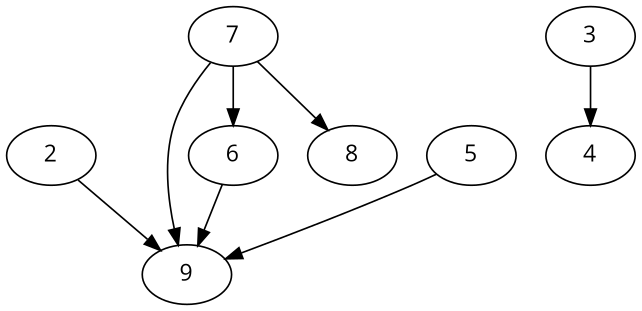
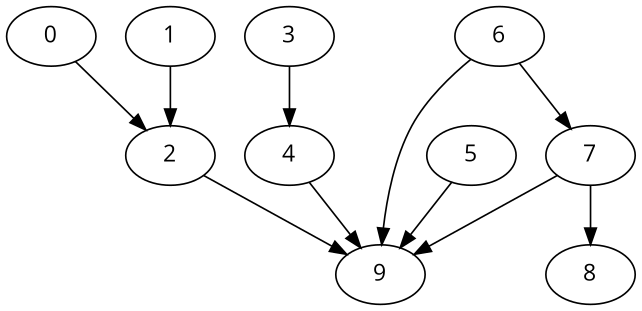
node "0": added
node "1": added
edge "7" -> "6": reversed
edge "4" -> "9": added
